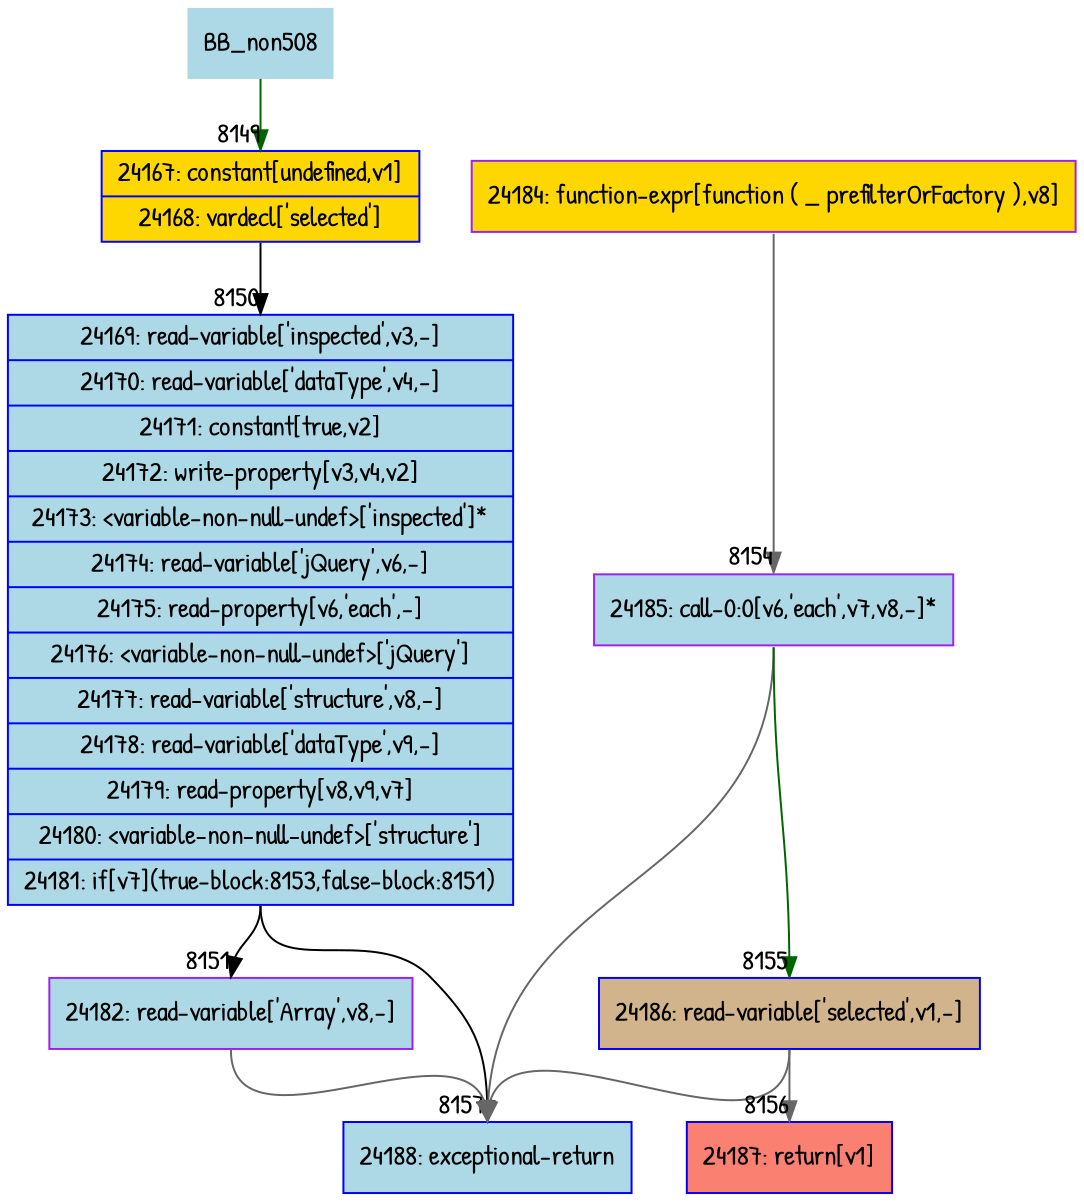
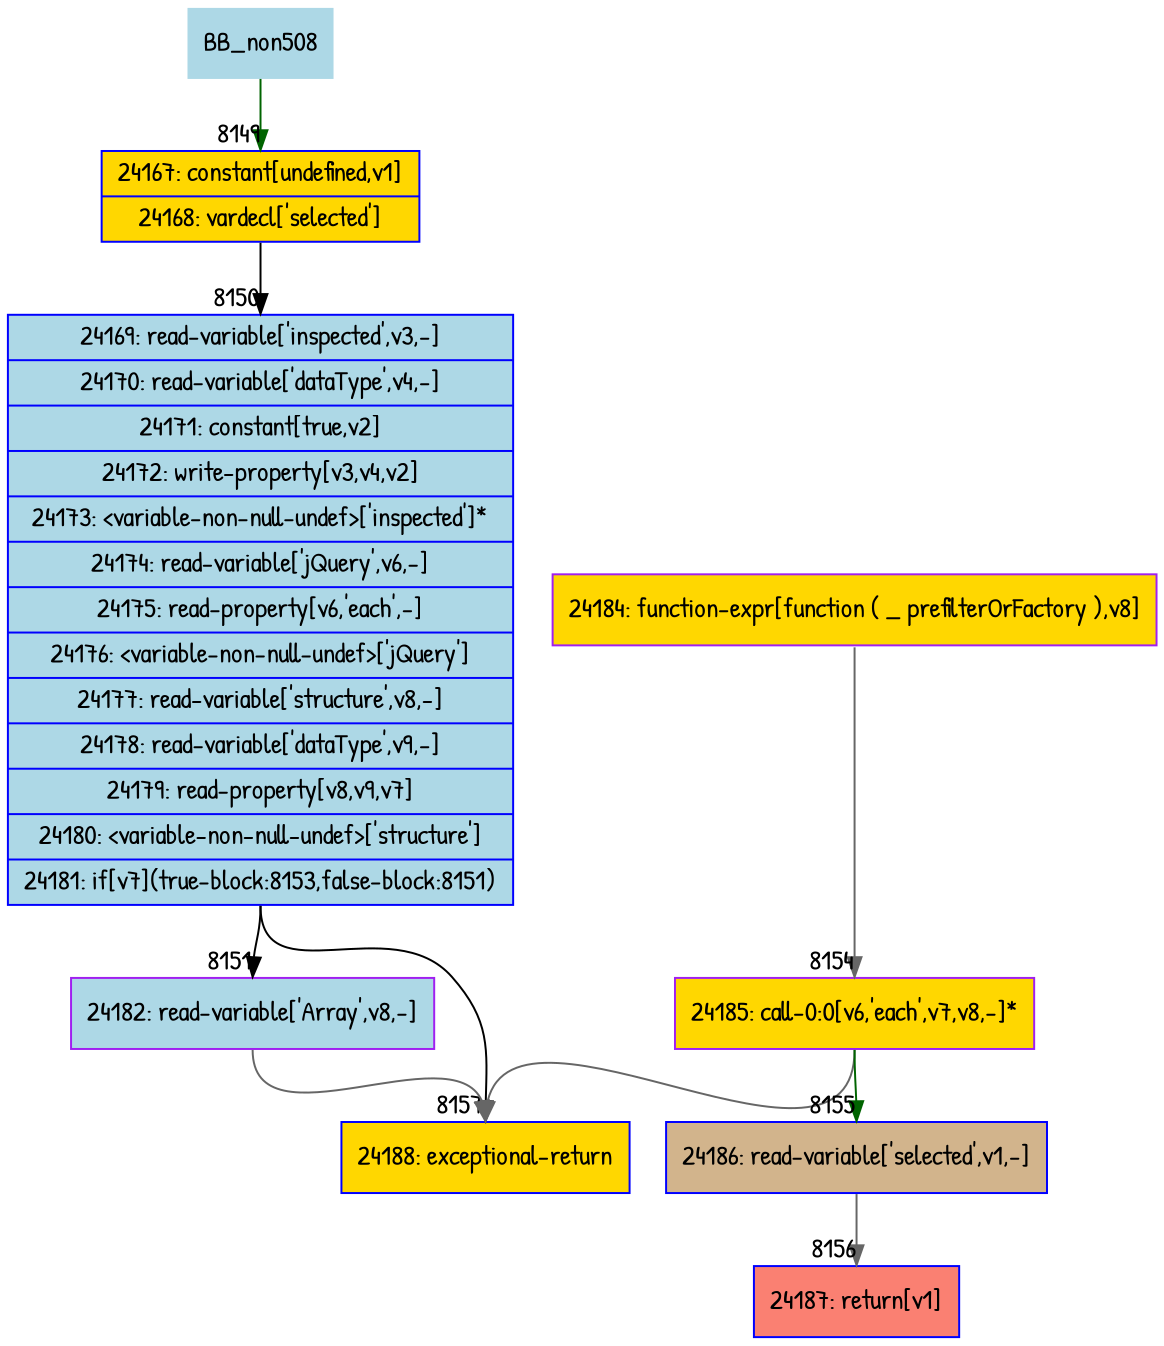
node "24185: call-0:0[v6,'each',v7,v8,-]*": fillcolor lightblue -> gold
edge "24186: read-variable['selected',v1,-]" -> "24188: exceptional-return": removed
node "24188: exceptional-return": fillcolor lightblue -> gold
